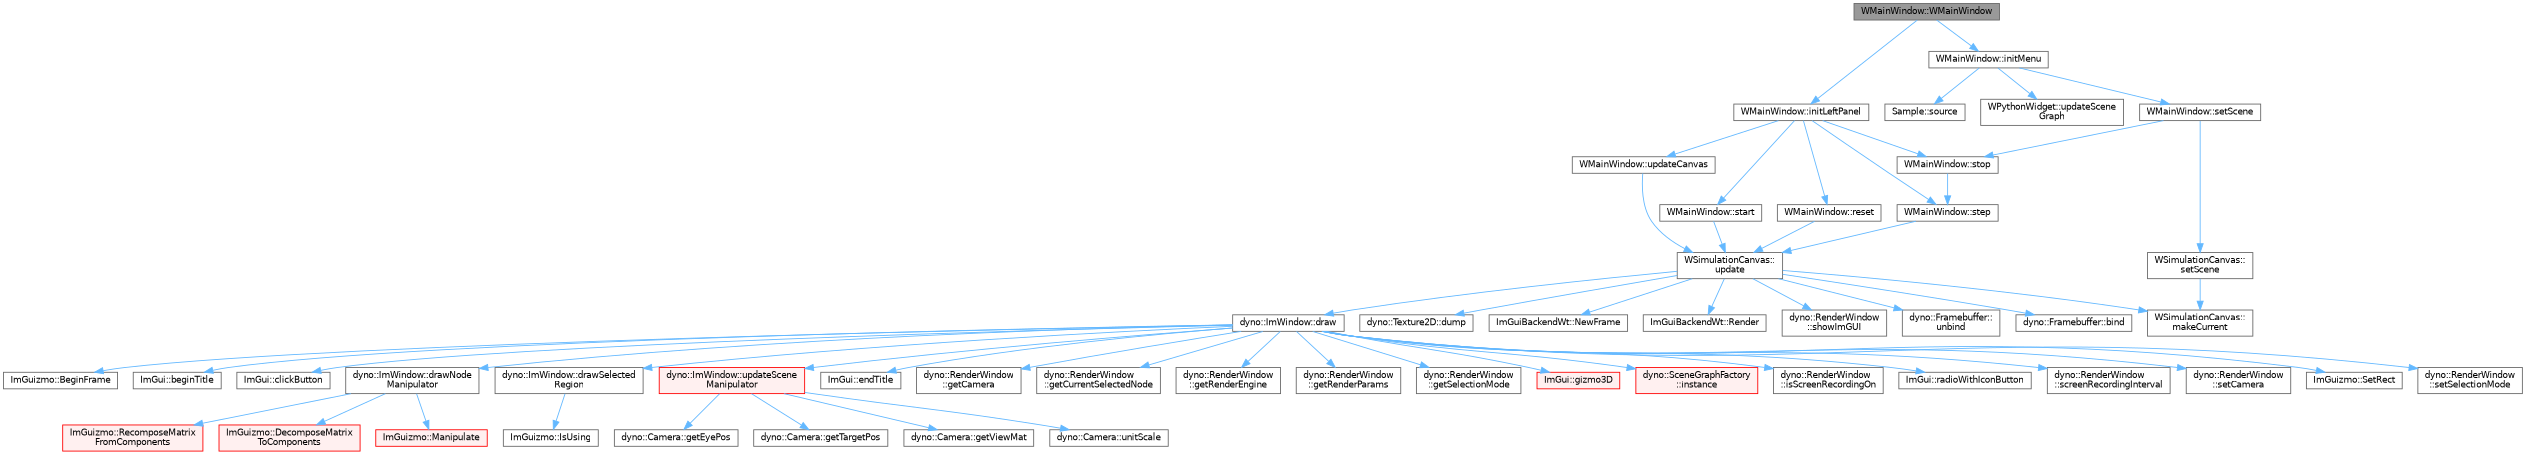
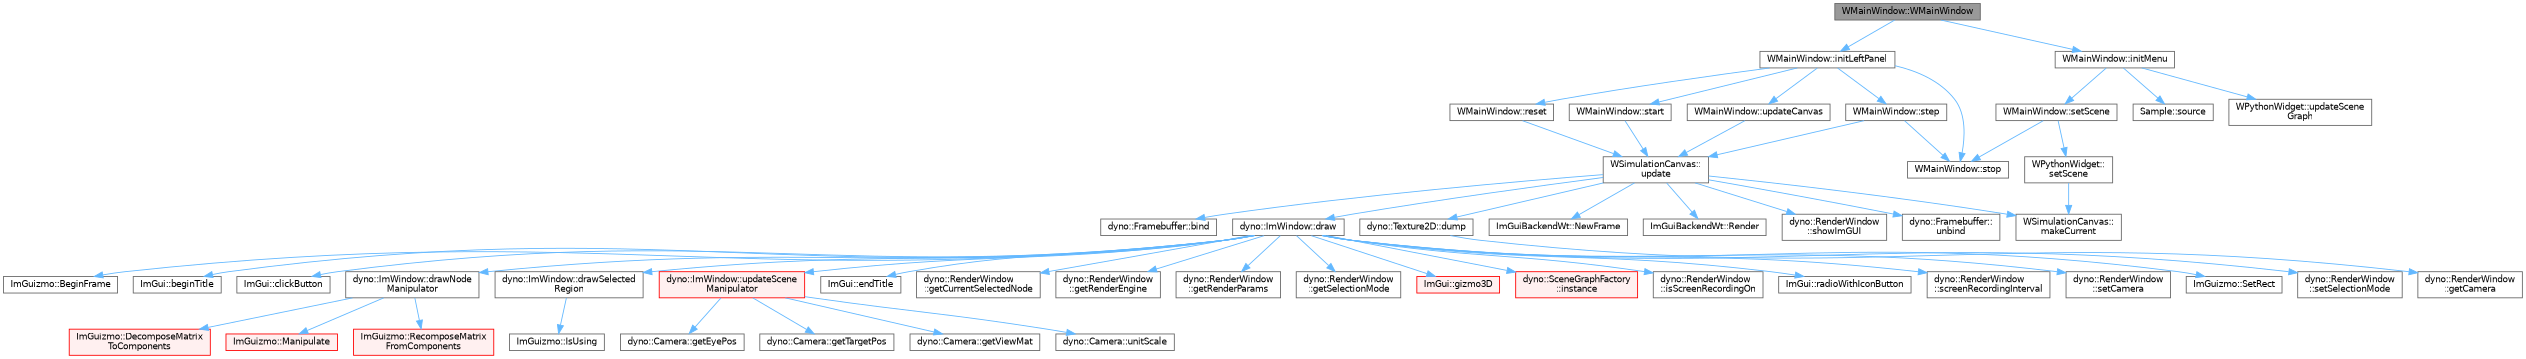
edge "WMainWindow::stop" -> "WMainWindow::step": reversed
node "WSimulationCanvas:: setScene": label "WSimulationCanvas:: setScene" -> "WPythonWidget:: setScene"
edge "dyno::ImWindow::draw" -> "dyno::RenderWindow ::getCamera": now "dyno::Texture2D::dump" -> "dyno::RenderWindow ::getCamera"
